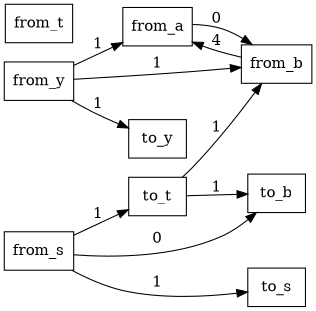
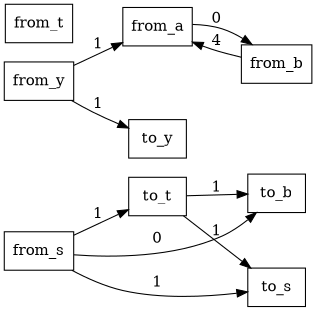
edge "from_y" -> "from_b": removed, label "1"
edge "to_t" -> "from_b": now "to_t" -> "to_s"
